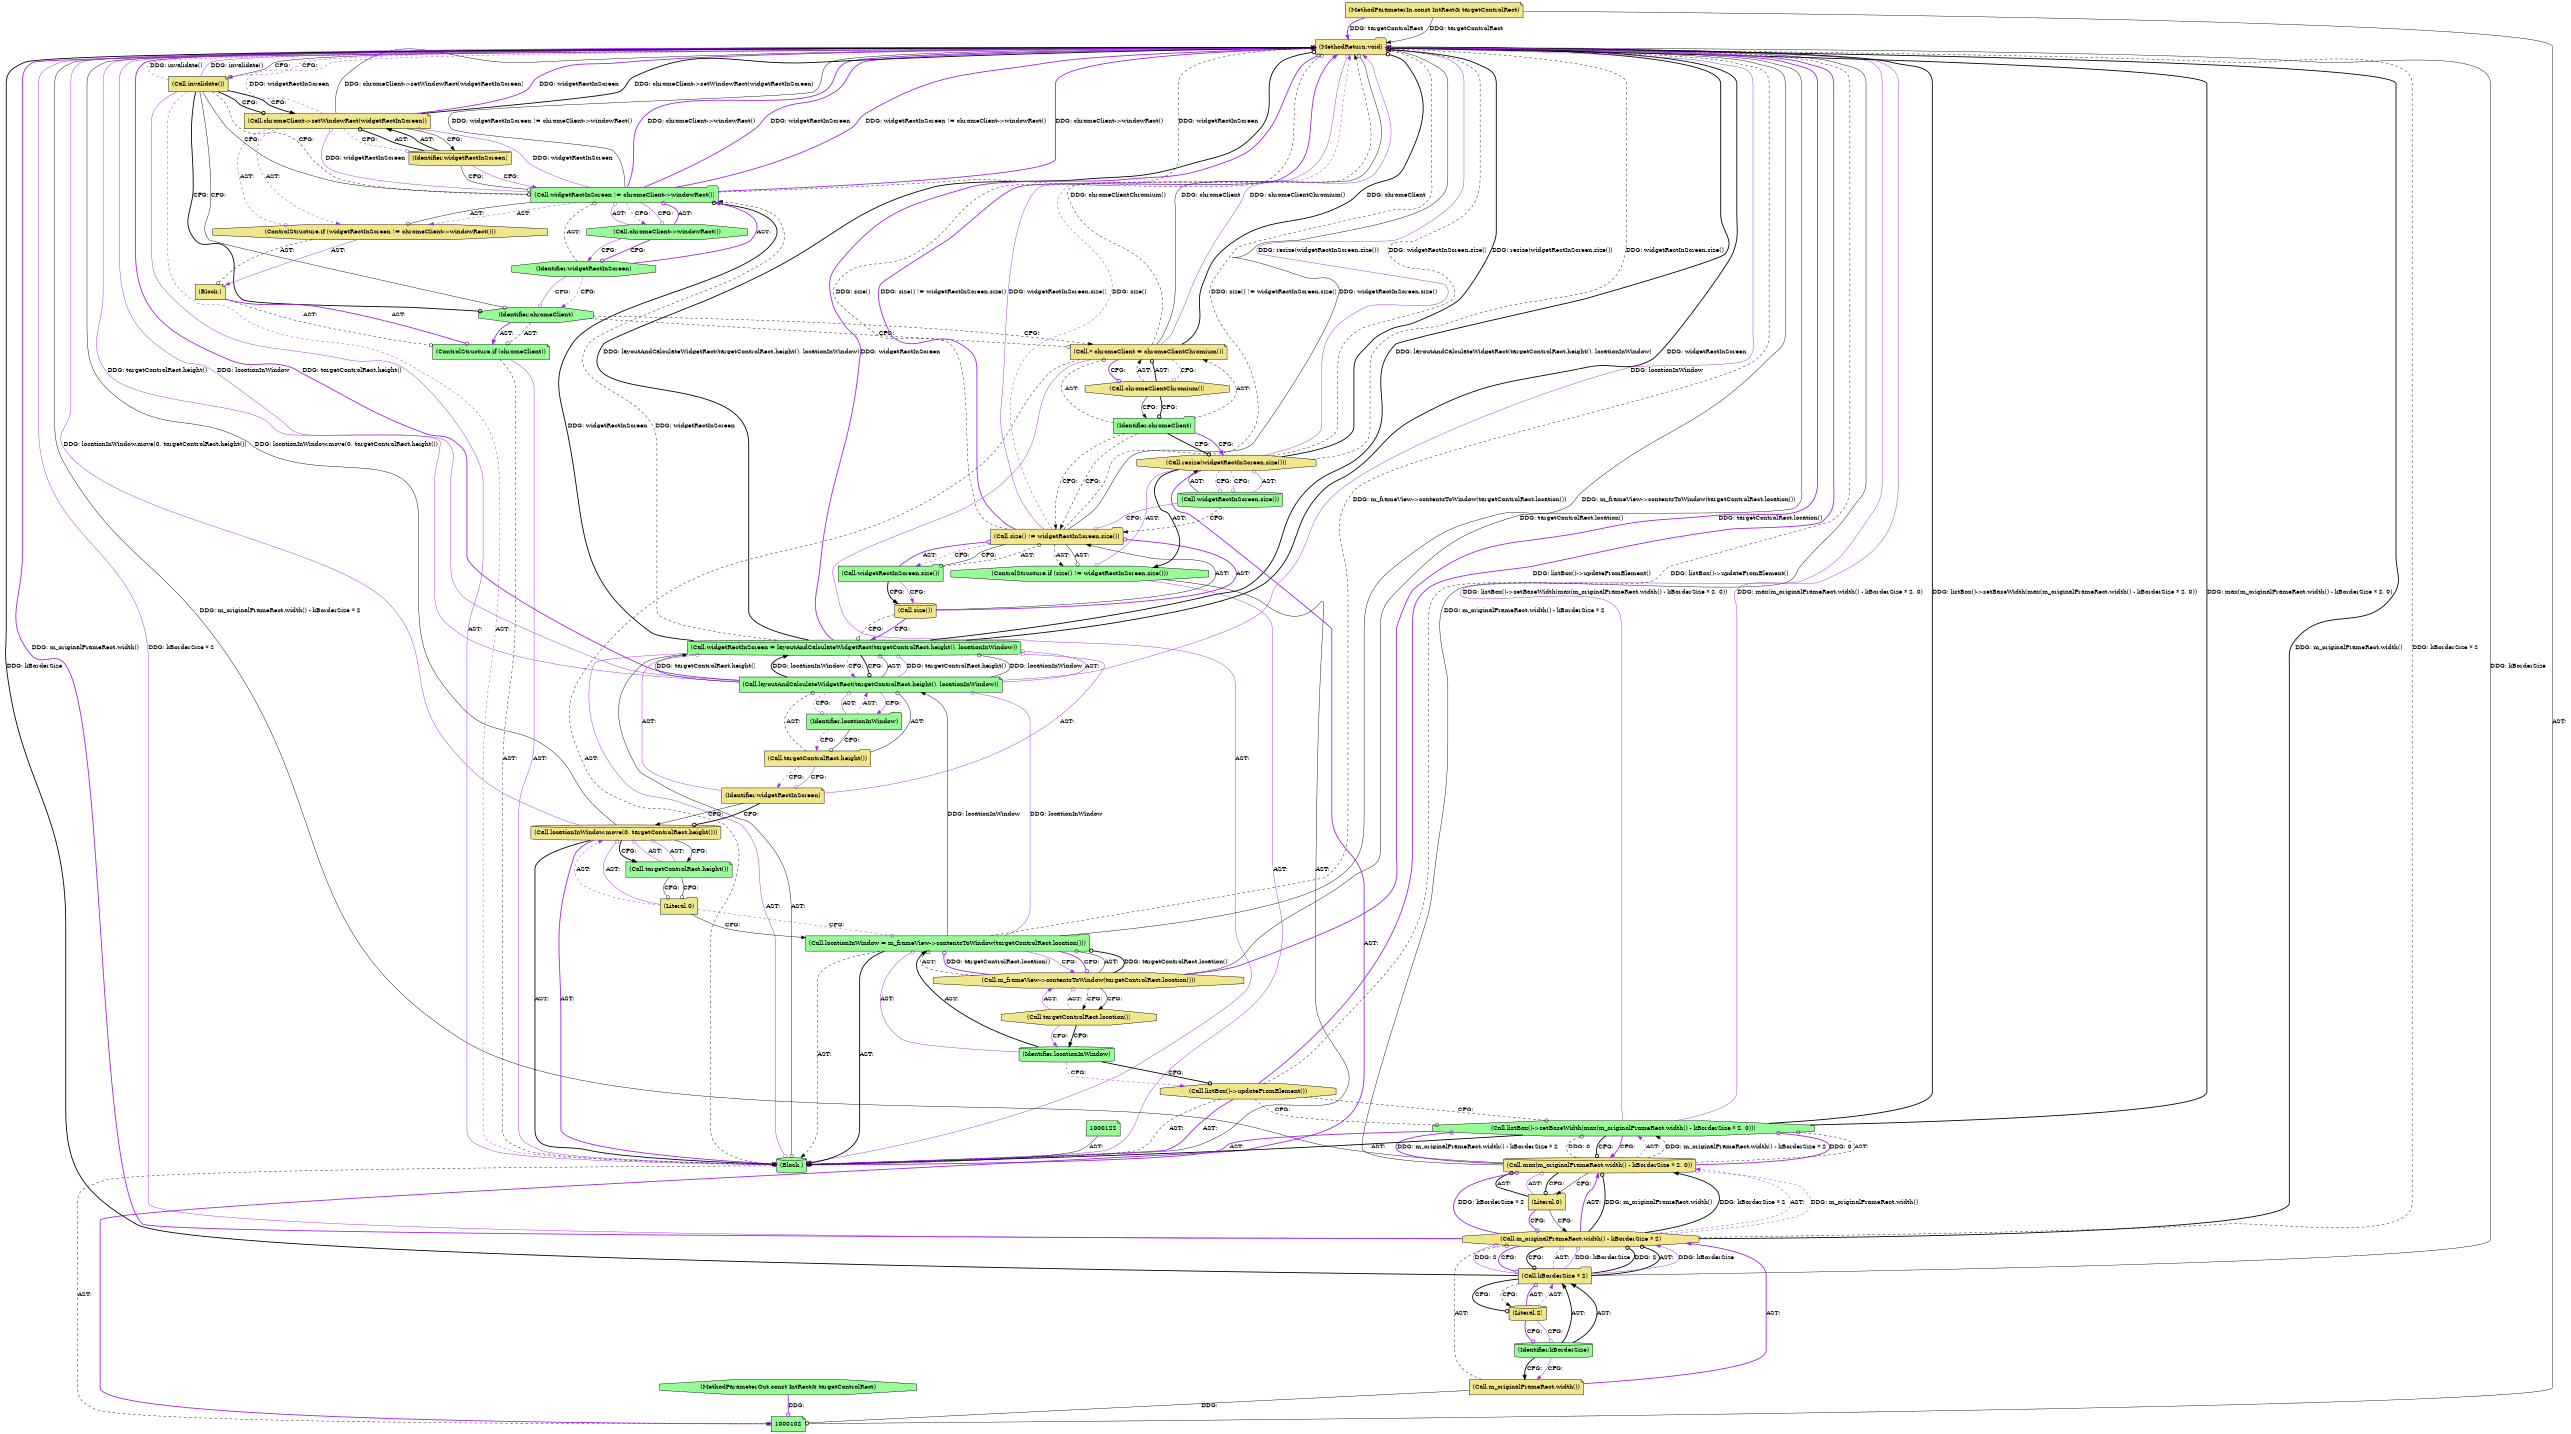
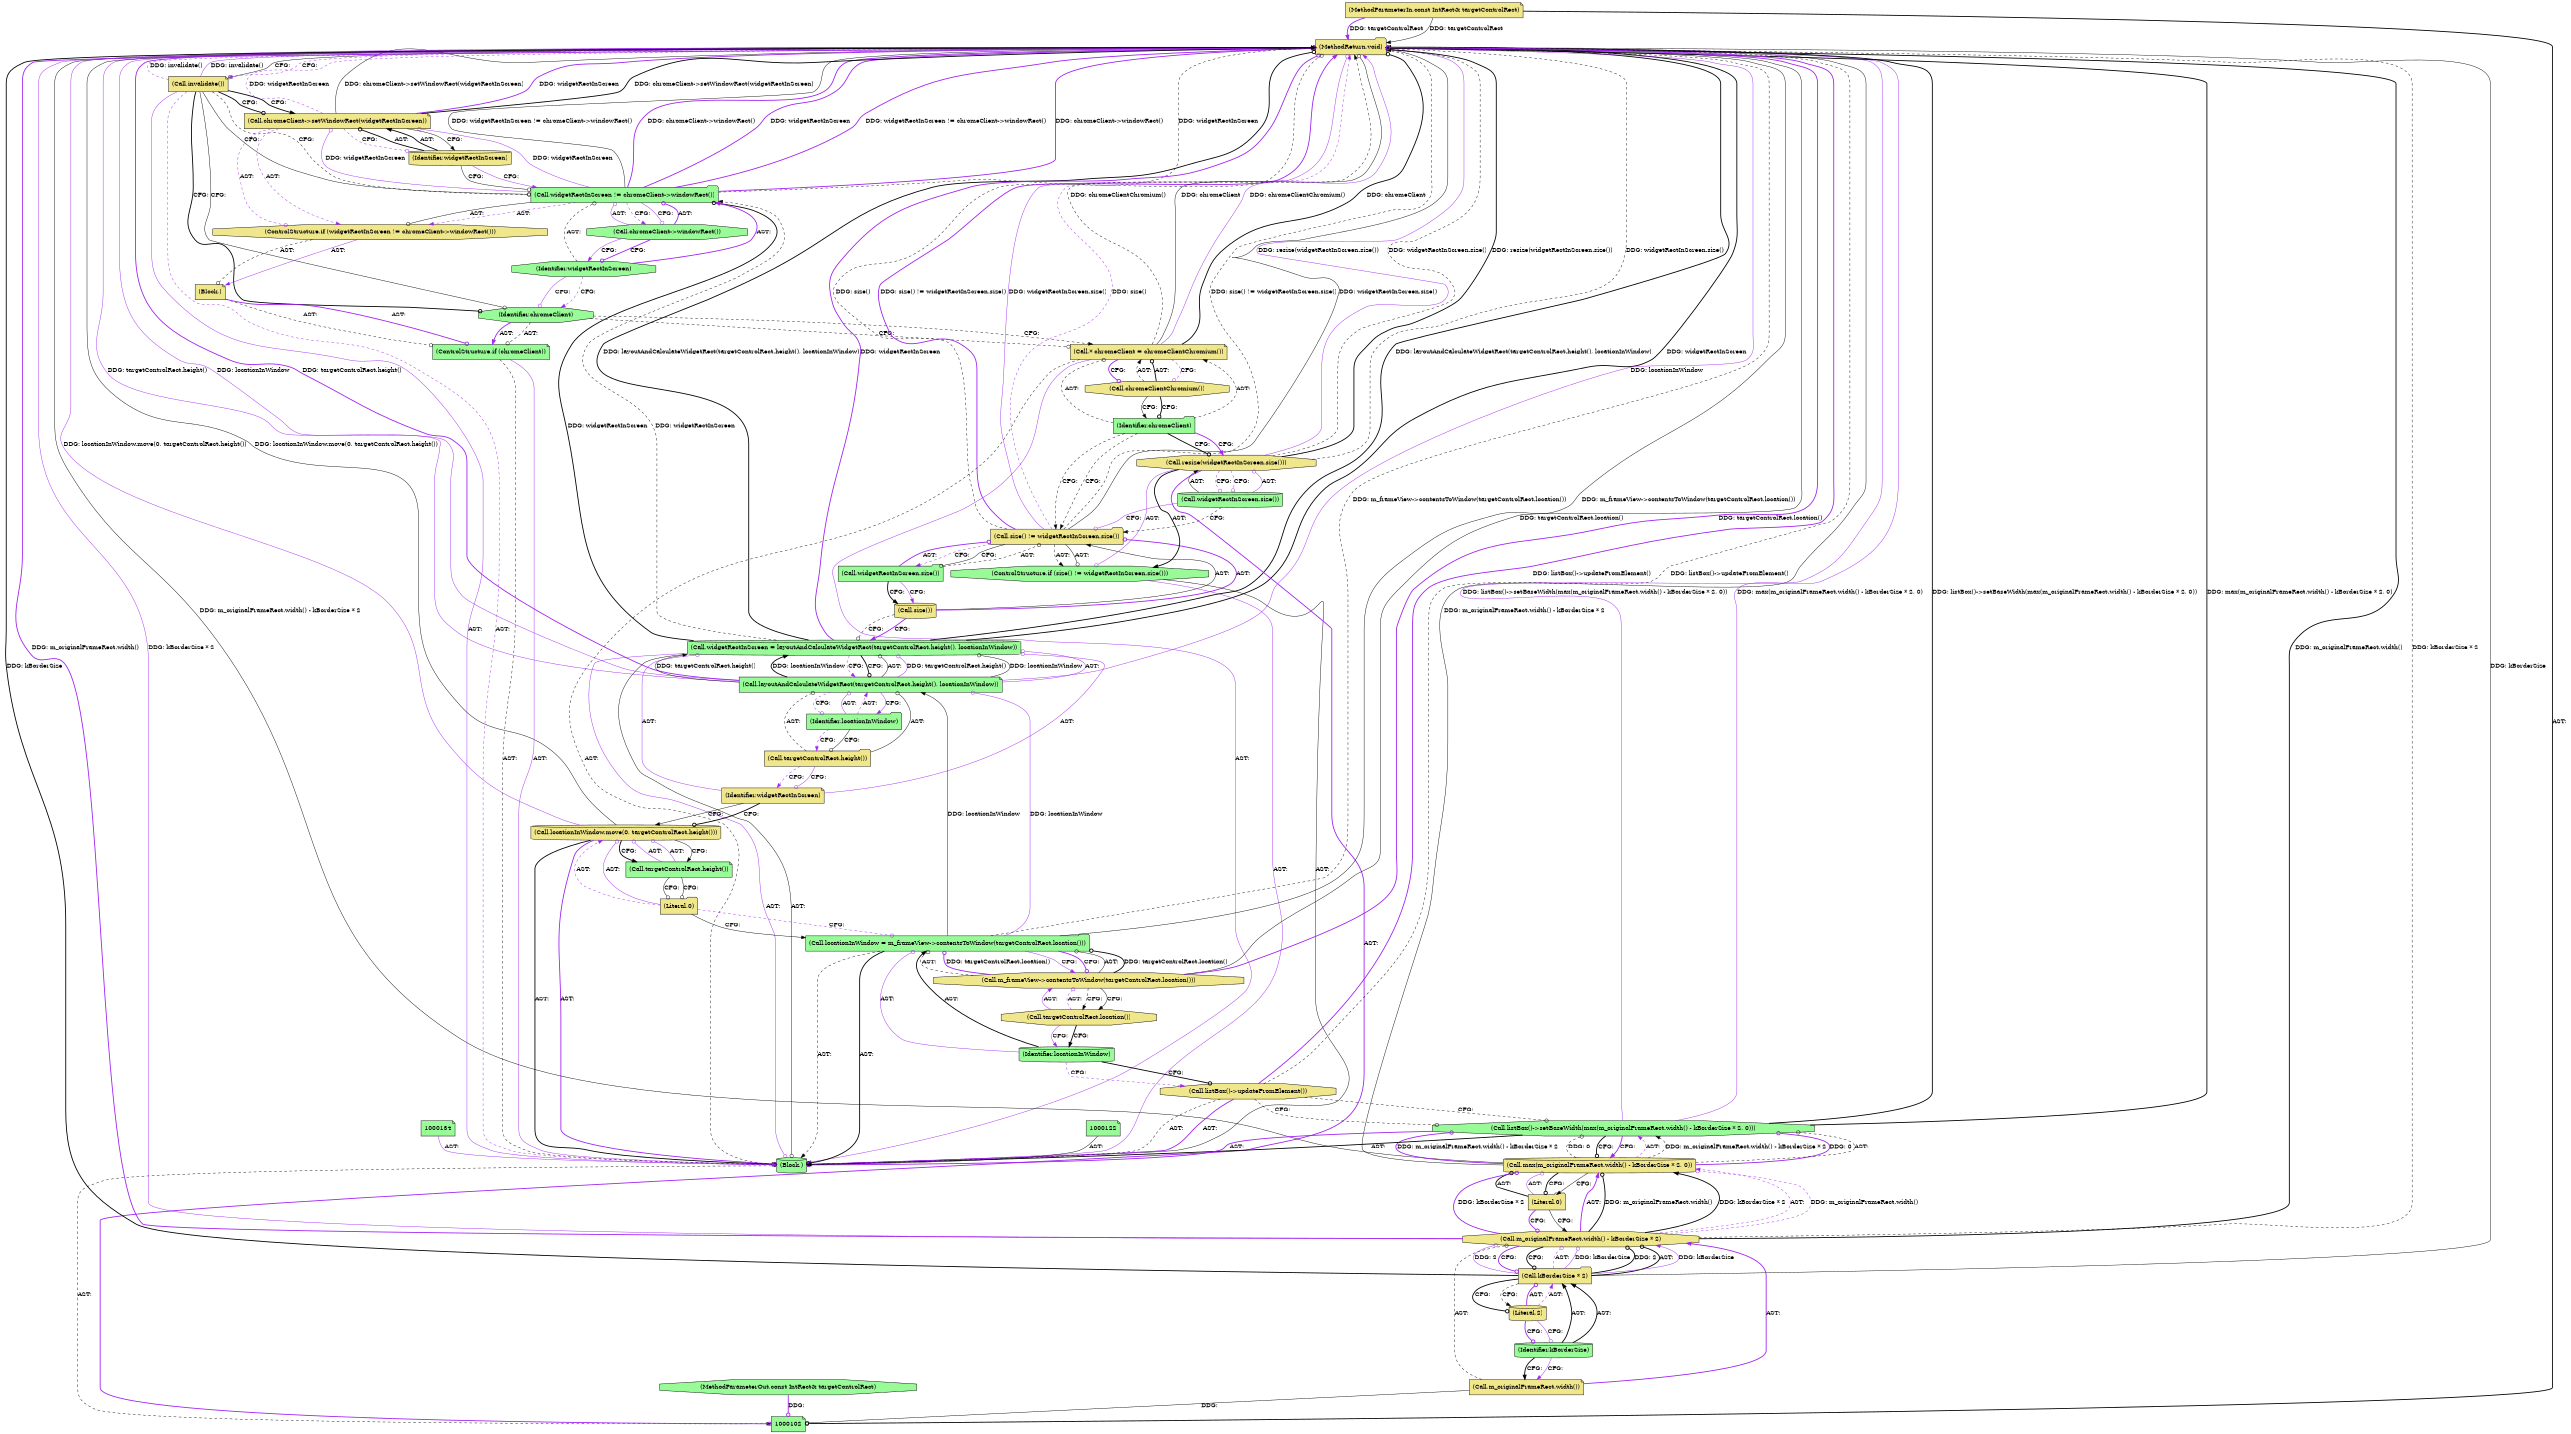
edge "(MethodParameterIn,const IntRect& targetControlRect)" -> "1000102": style solid -> bold
node "1000134": added
